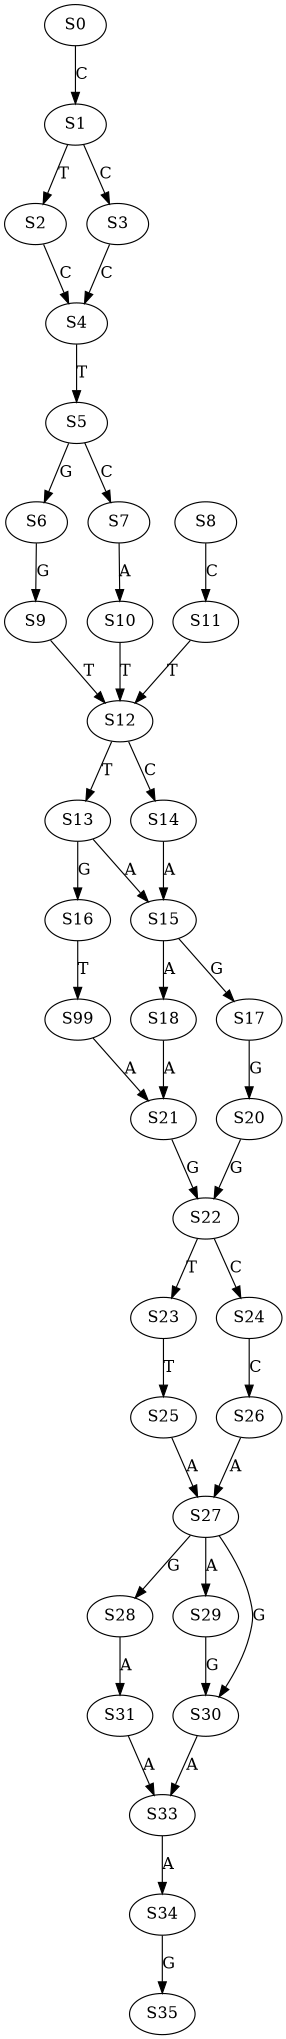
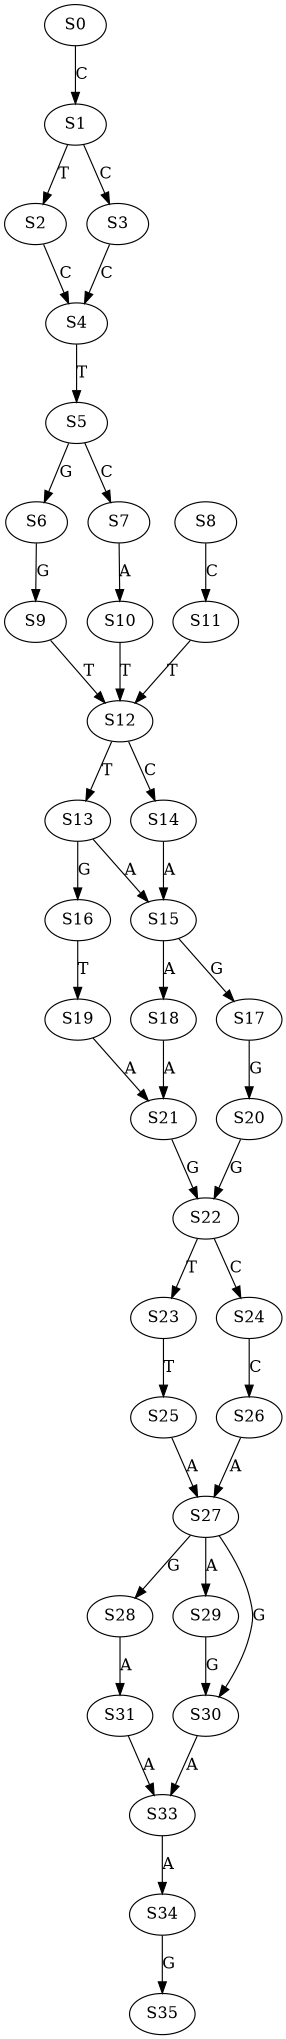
node "S99": label "S99" -> "S19"
